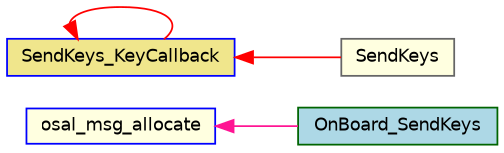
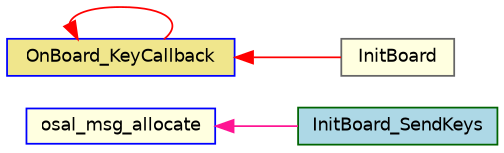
node "SendKeys_KeyCallback": label "SendKeys_KeyCallback" -> "OnBoard_KeyCallback"
node "SendKeys": label "SendKeys" -> "InitBoard"
node "OnBoard_SendKeys": label "OnBoard_SendKeys" -> "InitBoard_SendKeys"
